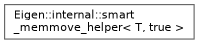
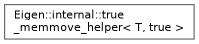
node "Eigen::internal::smart _memmove_helper< T, true >": label "Eigen::internal::smart _memmove_helper< T, true >" -> "Eigen::internal::true _memmove_helper< T, true >"
